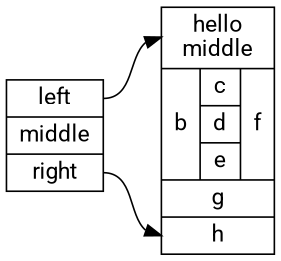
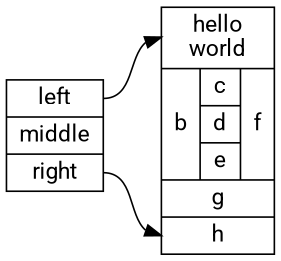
node "hello": text "middle" -> "world"
